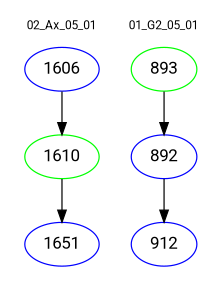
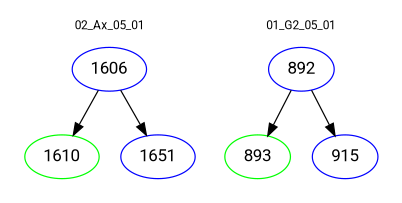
edge "893" -> "892": reversed
edge "1610" -> "1651": now "1606" -> "1651"
node "912": label "912" -> "915"
